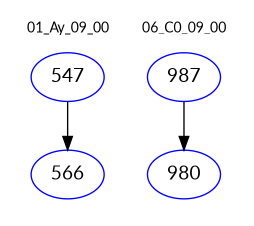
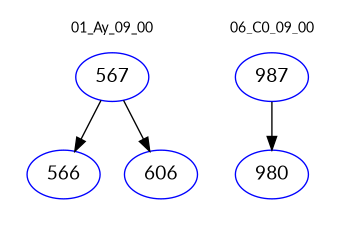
node "547": label "547" -> "567"
node "606": added
